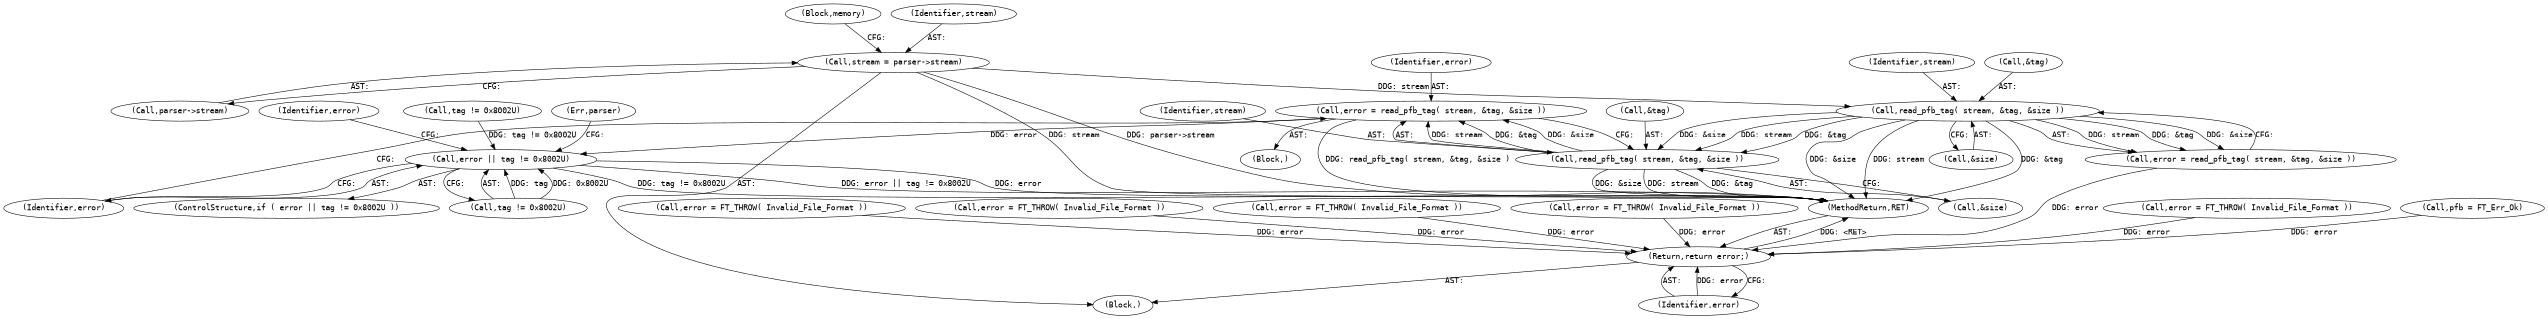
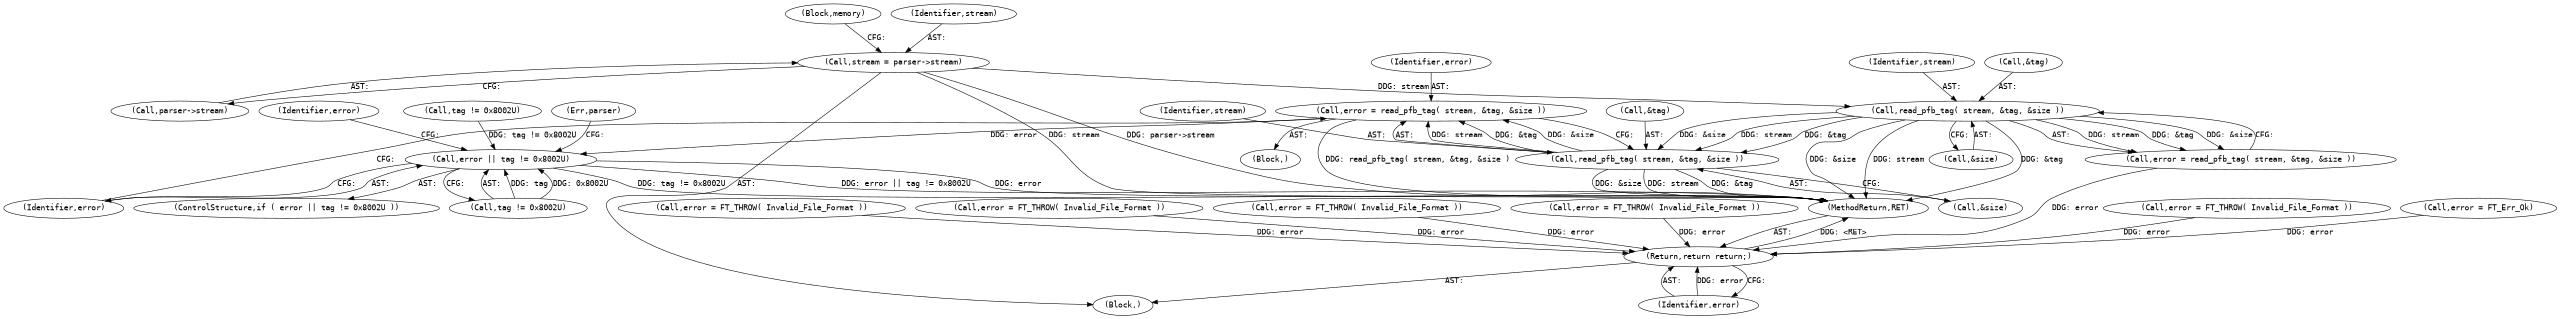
node "(Call,pfb = FT_Err_Ok)": label "(Call,pfb = FT_Err_Ok)" -> "(Call,error = FT_Err_Ok)"
node "(Return,return error;)": label "(Return,return error;)" -> "(Return,return return;)"
